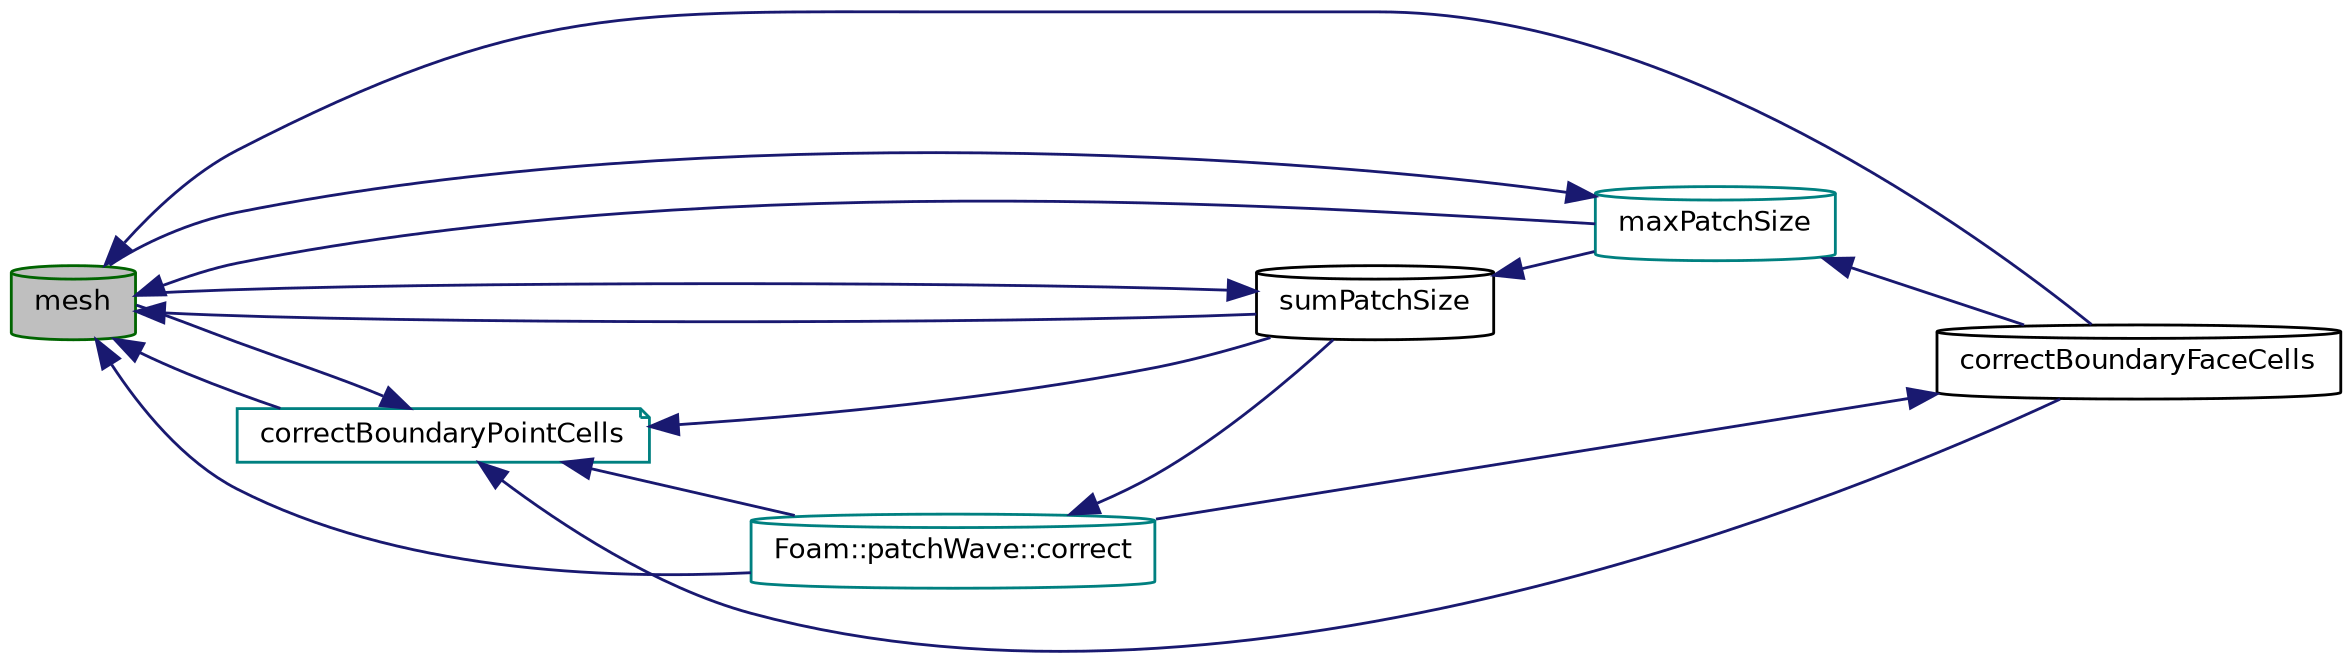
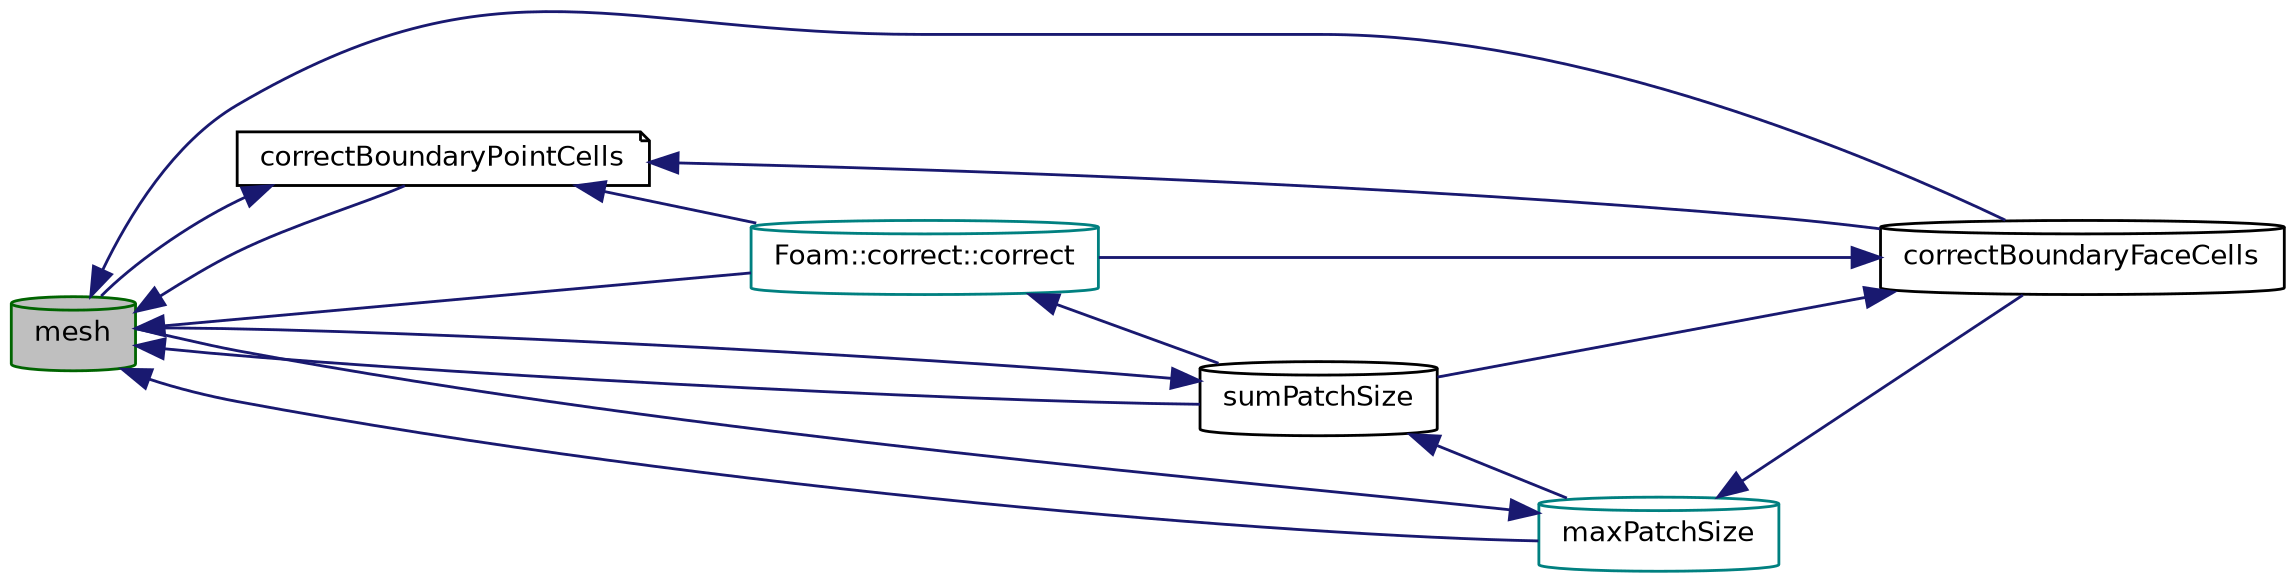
edge "sumPatchSize" -> "correctBoundaryPointCells": now "sumPatchSize" -> "correctBoundaryFaceCells"
node "correctBoundaryPointCells": color teal -> black
node "Foam::patchWave::correct": label "Foam::patchWave::correct" -> "Foam::correct::correct"
